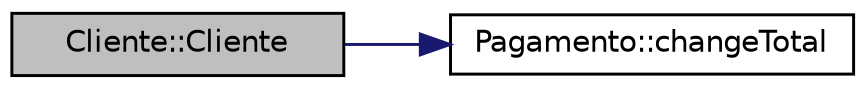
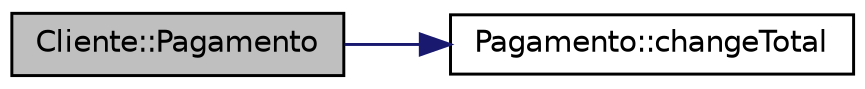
node "Cliente::Cliente": label "Cliente::Cliente" -> "Cliente::Pagamento"
